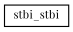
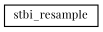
node "stbi_stbi": label "stbi_stbi" -> "stbi_resample"
